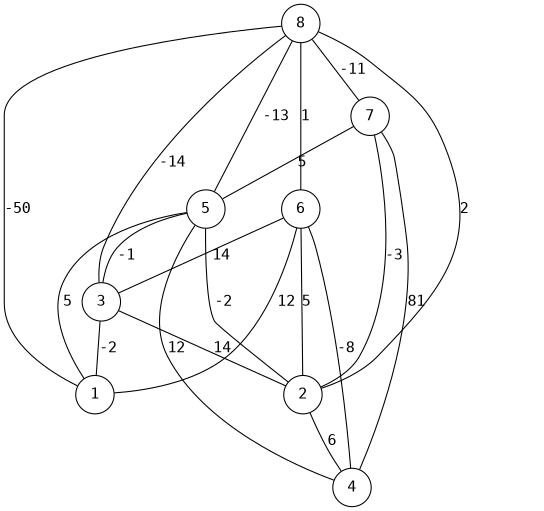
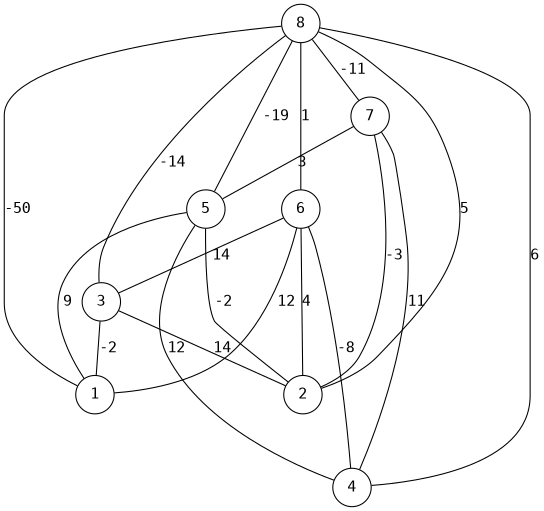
edge "8" -- "5": label "-13" -> "-19"
edge "7" -- "5": label "5" -> "3"
edge "8" -- "2": label "2" -> "5"
edge "5" -- "3": removed, label "-1"
edge "5" -- "1": label "5" -> "9"
edge "6" -- "2": label "5" -> "4"
edge "7" -- "4": label "81" -> "11"
edge "2" -- "4": now "8" -- "4"
